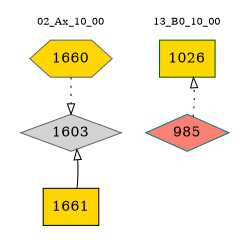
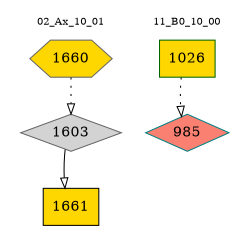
cluster "02_Ax_10_00": label "02_Ax_10_00" -> "02_Ax_10_01"
cluster "13_B0_10_00": label "13_B0_10_00" -> "11_B0_10_00"
edge "985" -> "1026": reversed
edge "1661" -> "1603": reversed
